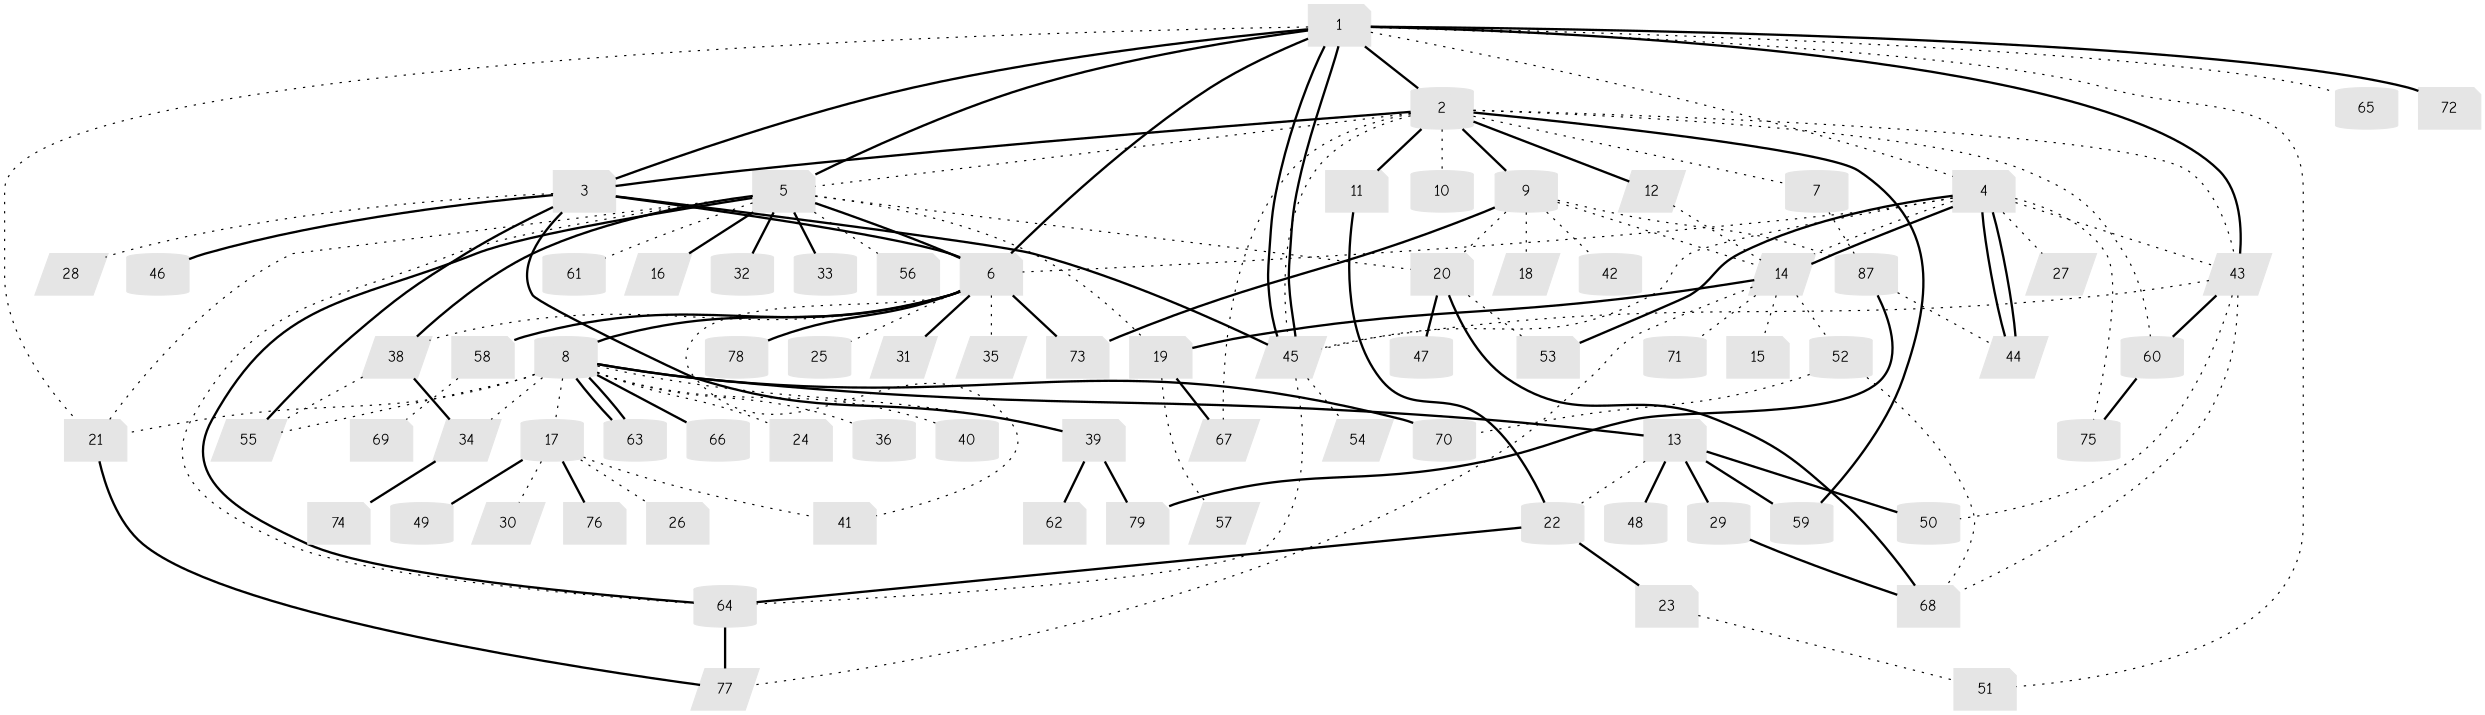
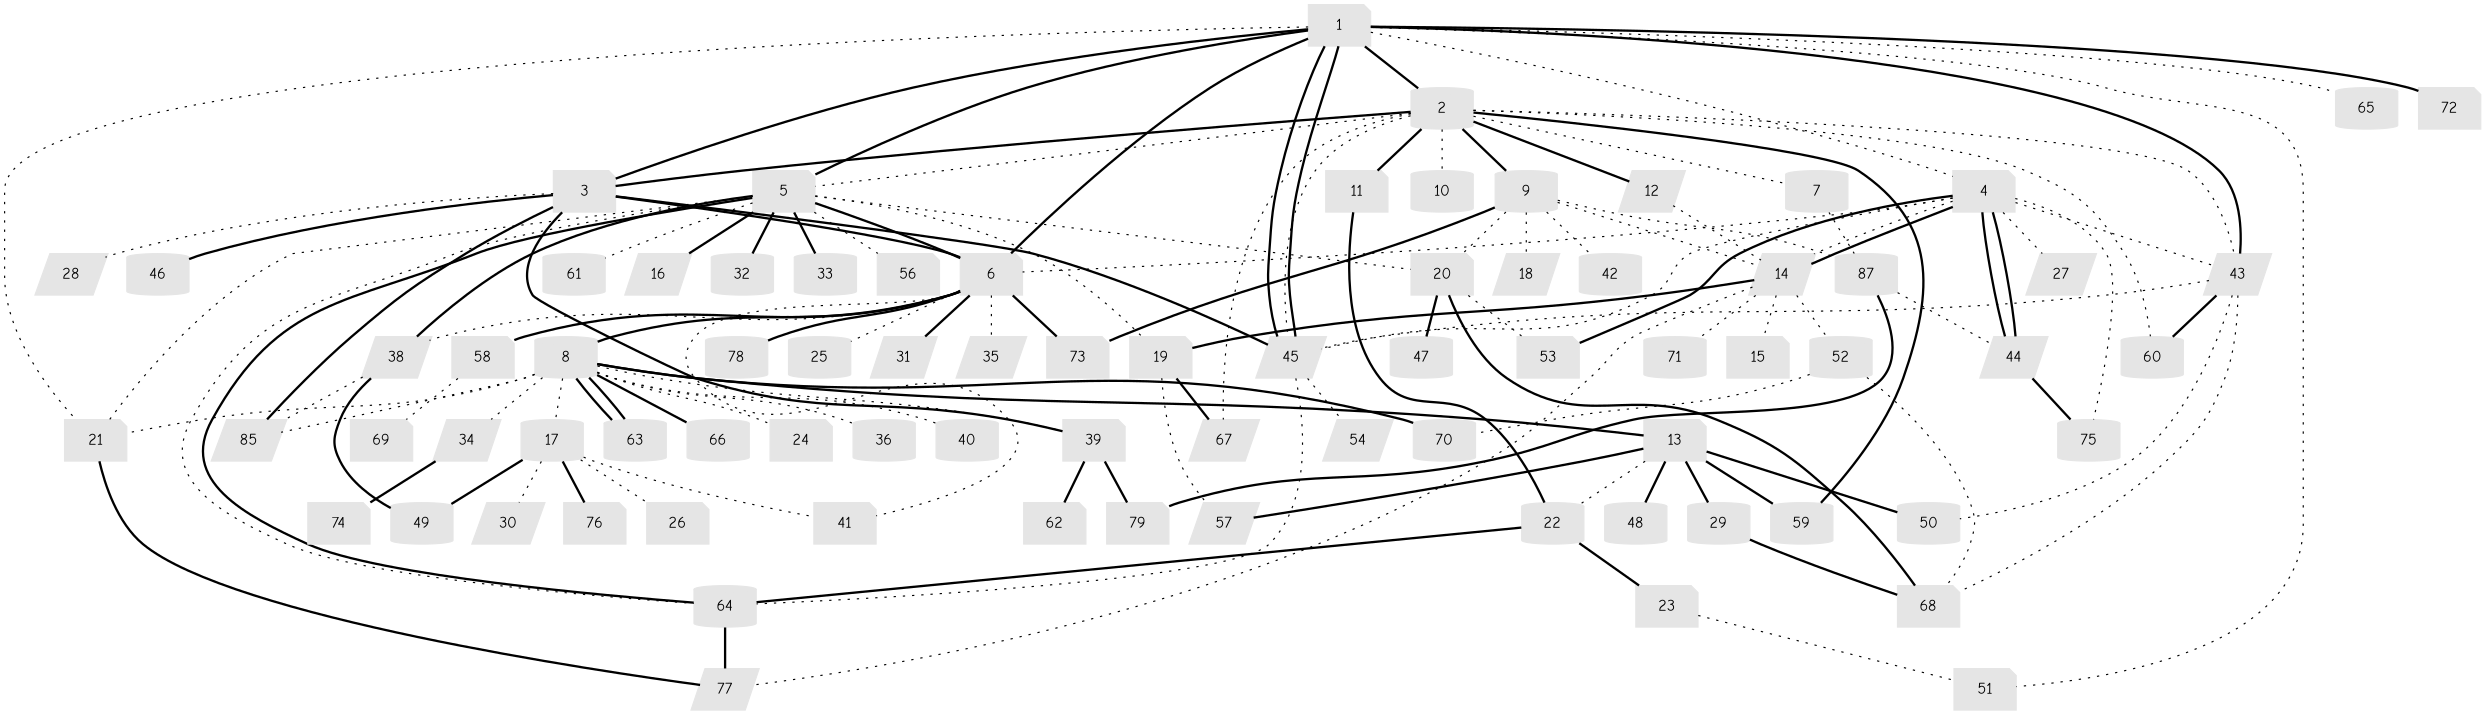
edge "38" -- "34": now "38" -- "49"
edge "60" -- "75": now "44" -- "75"
node "55": label "55" -> "85"
edge "13" -- "57": added
